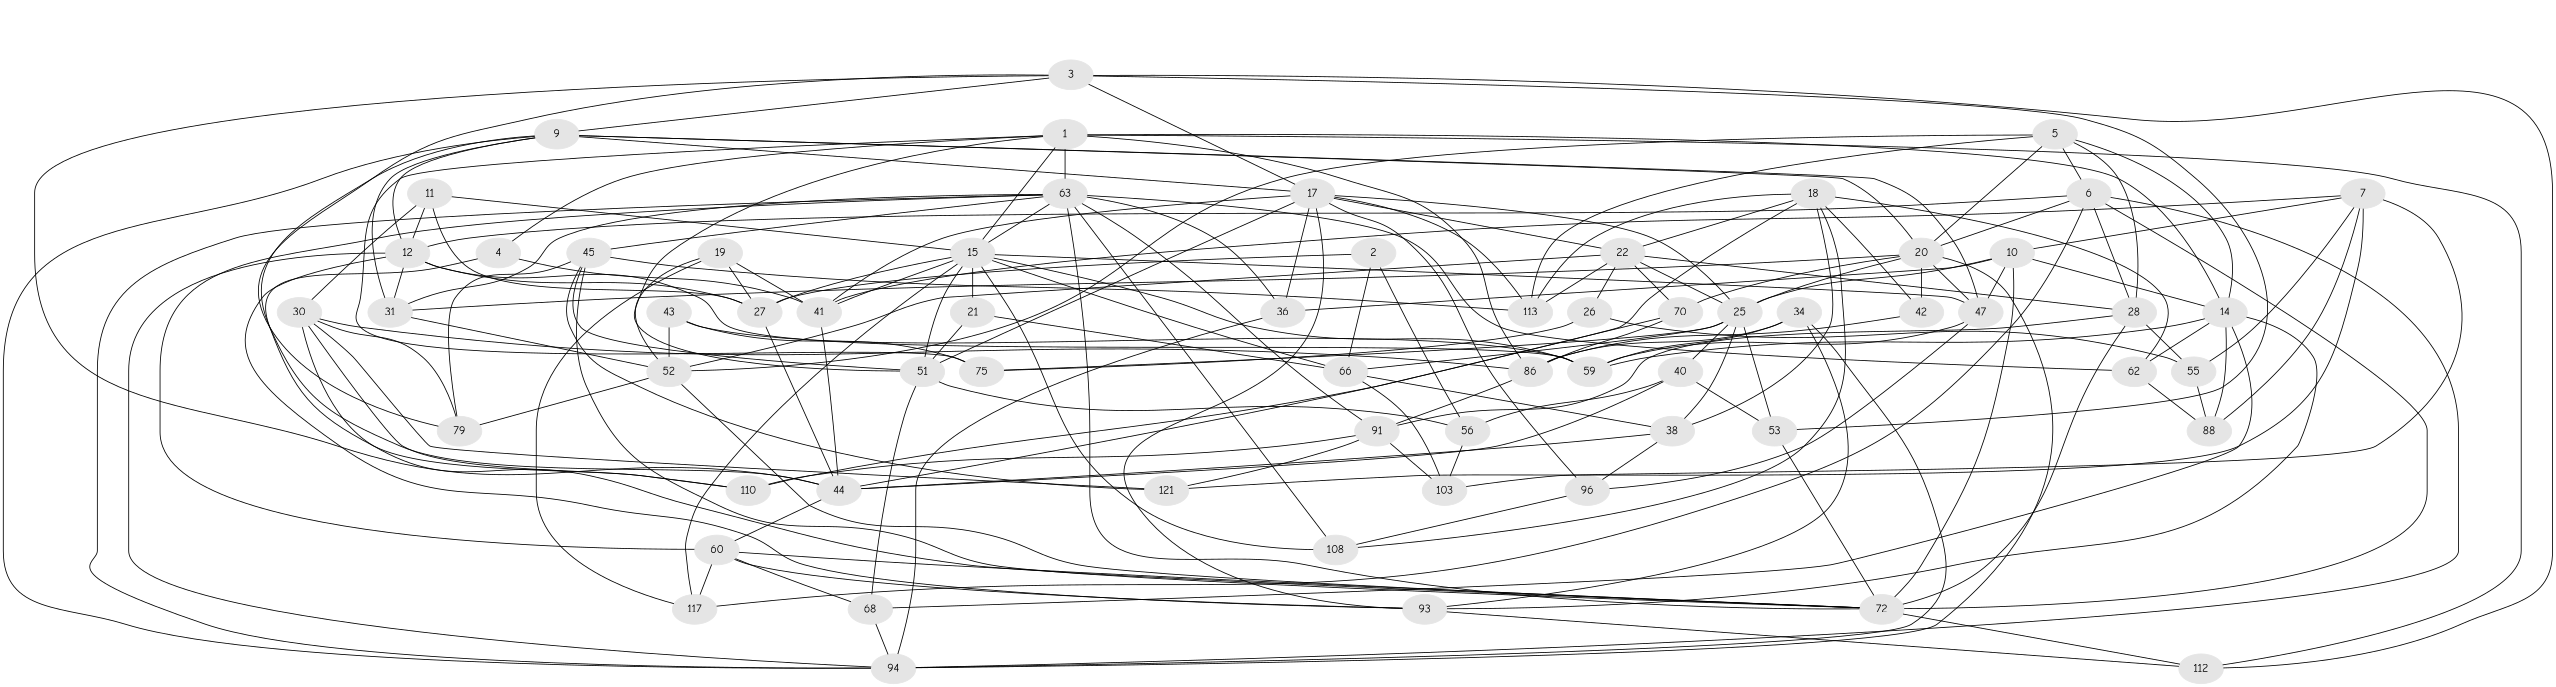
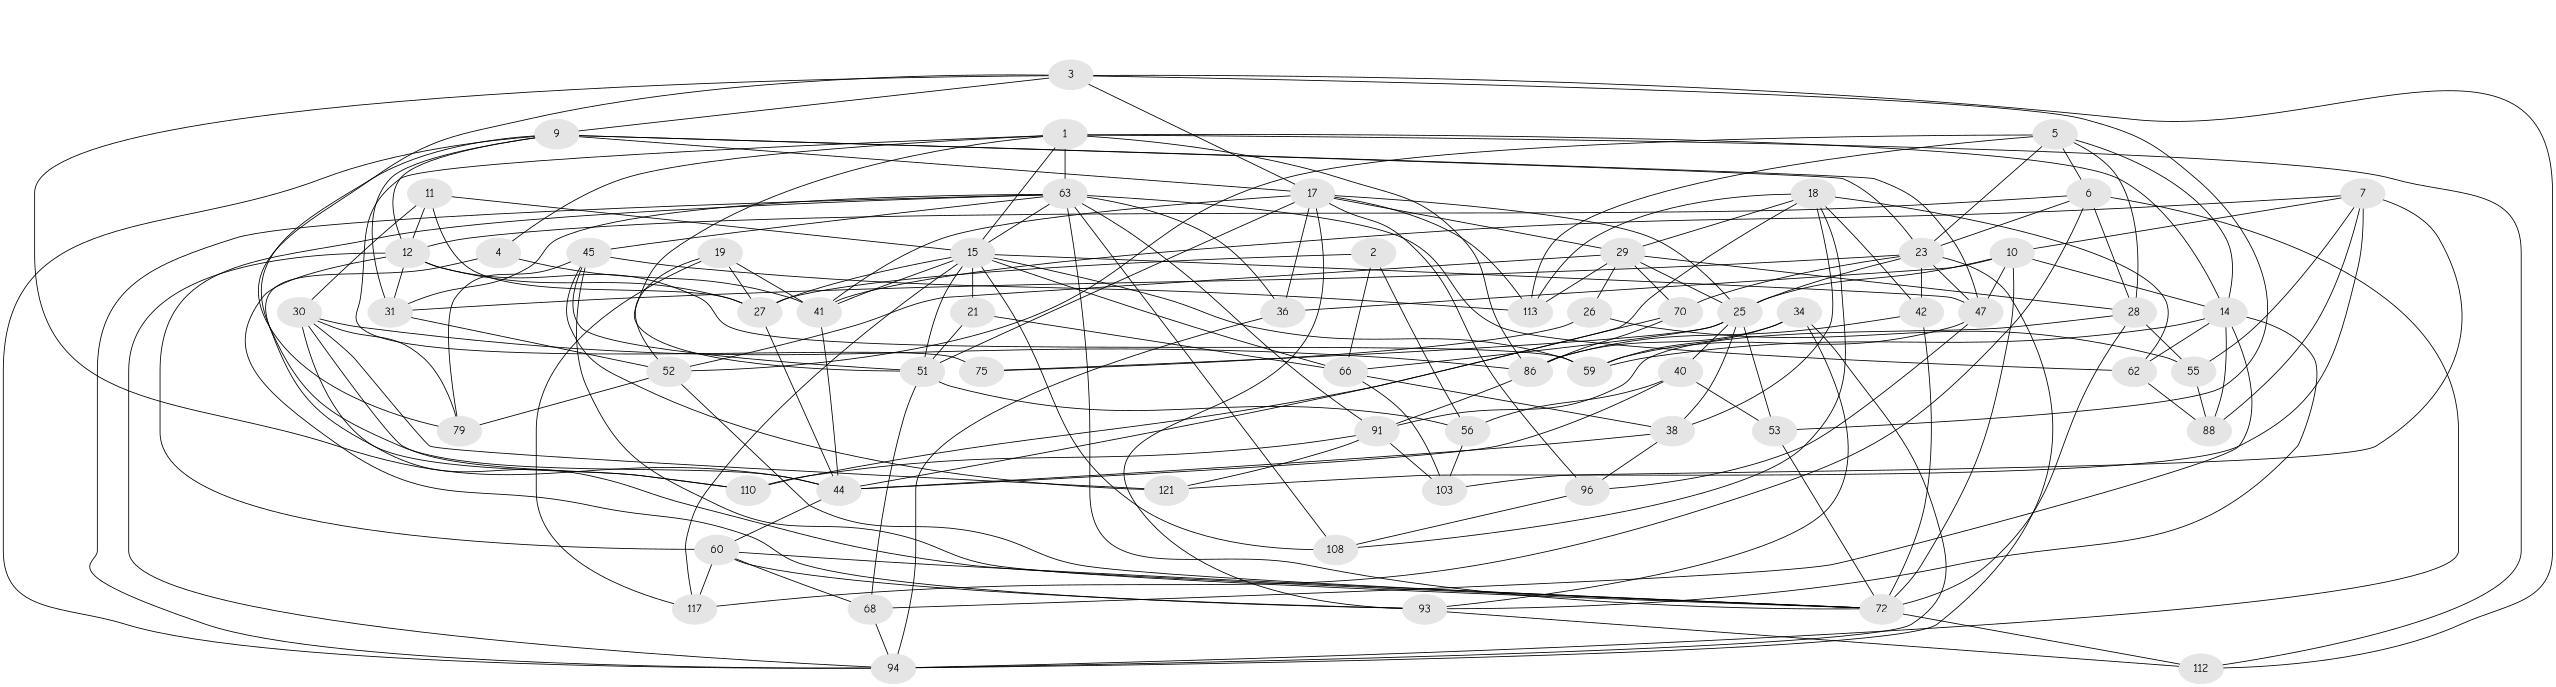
node "22": label "22" -> "29"
node "20": label "20" -> "23"
node "43": removed
edge "6" -- "72": now "42" -- "72"
